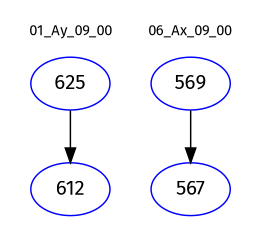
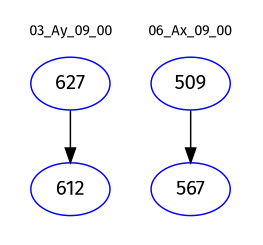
cluster "01_Ay_09_00": label "01_Ay_09_00" -> "03_Ay_09_00"
node "625": label "625" -> "627"
node "569": label "569" -> "509"
